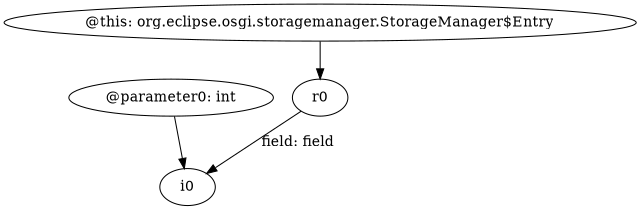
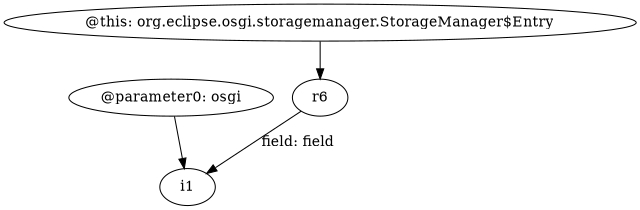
node "@parameter0: int": label "@parameter0: int" -> "@parameter0: osgi"
node "r0": label "r0" -> "r6"
node "i0": label "i0" -> "i1"
